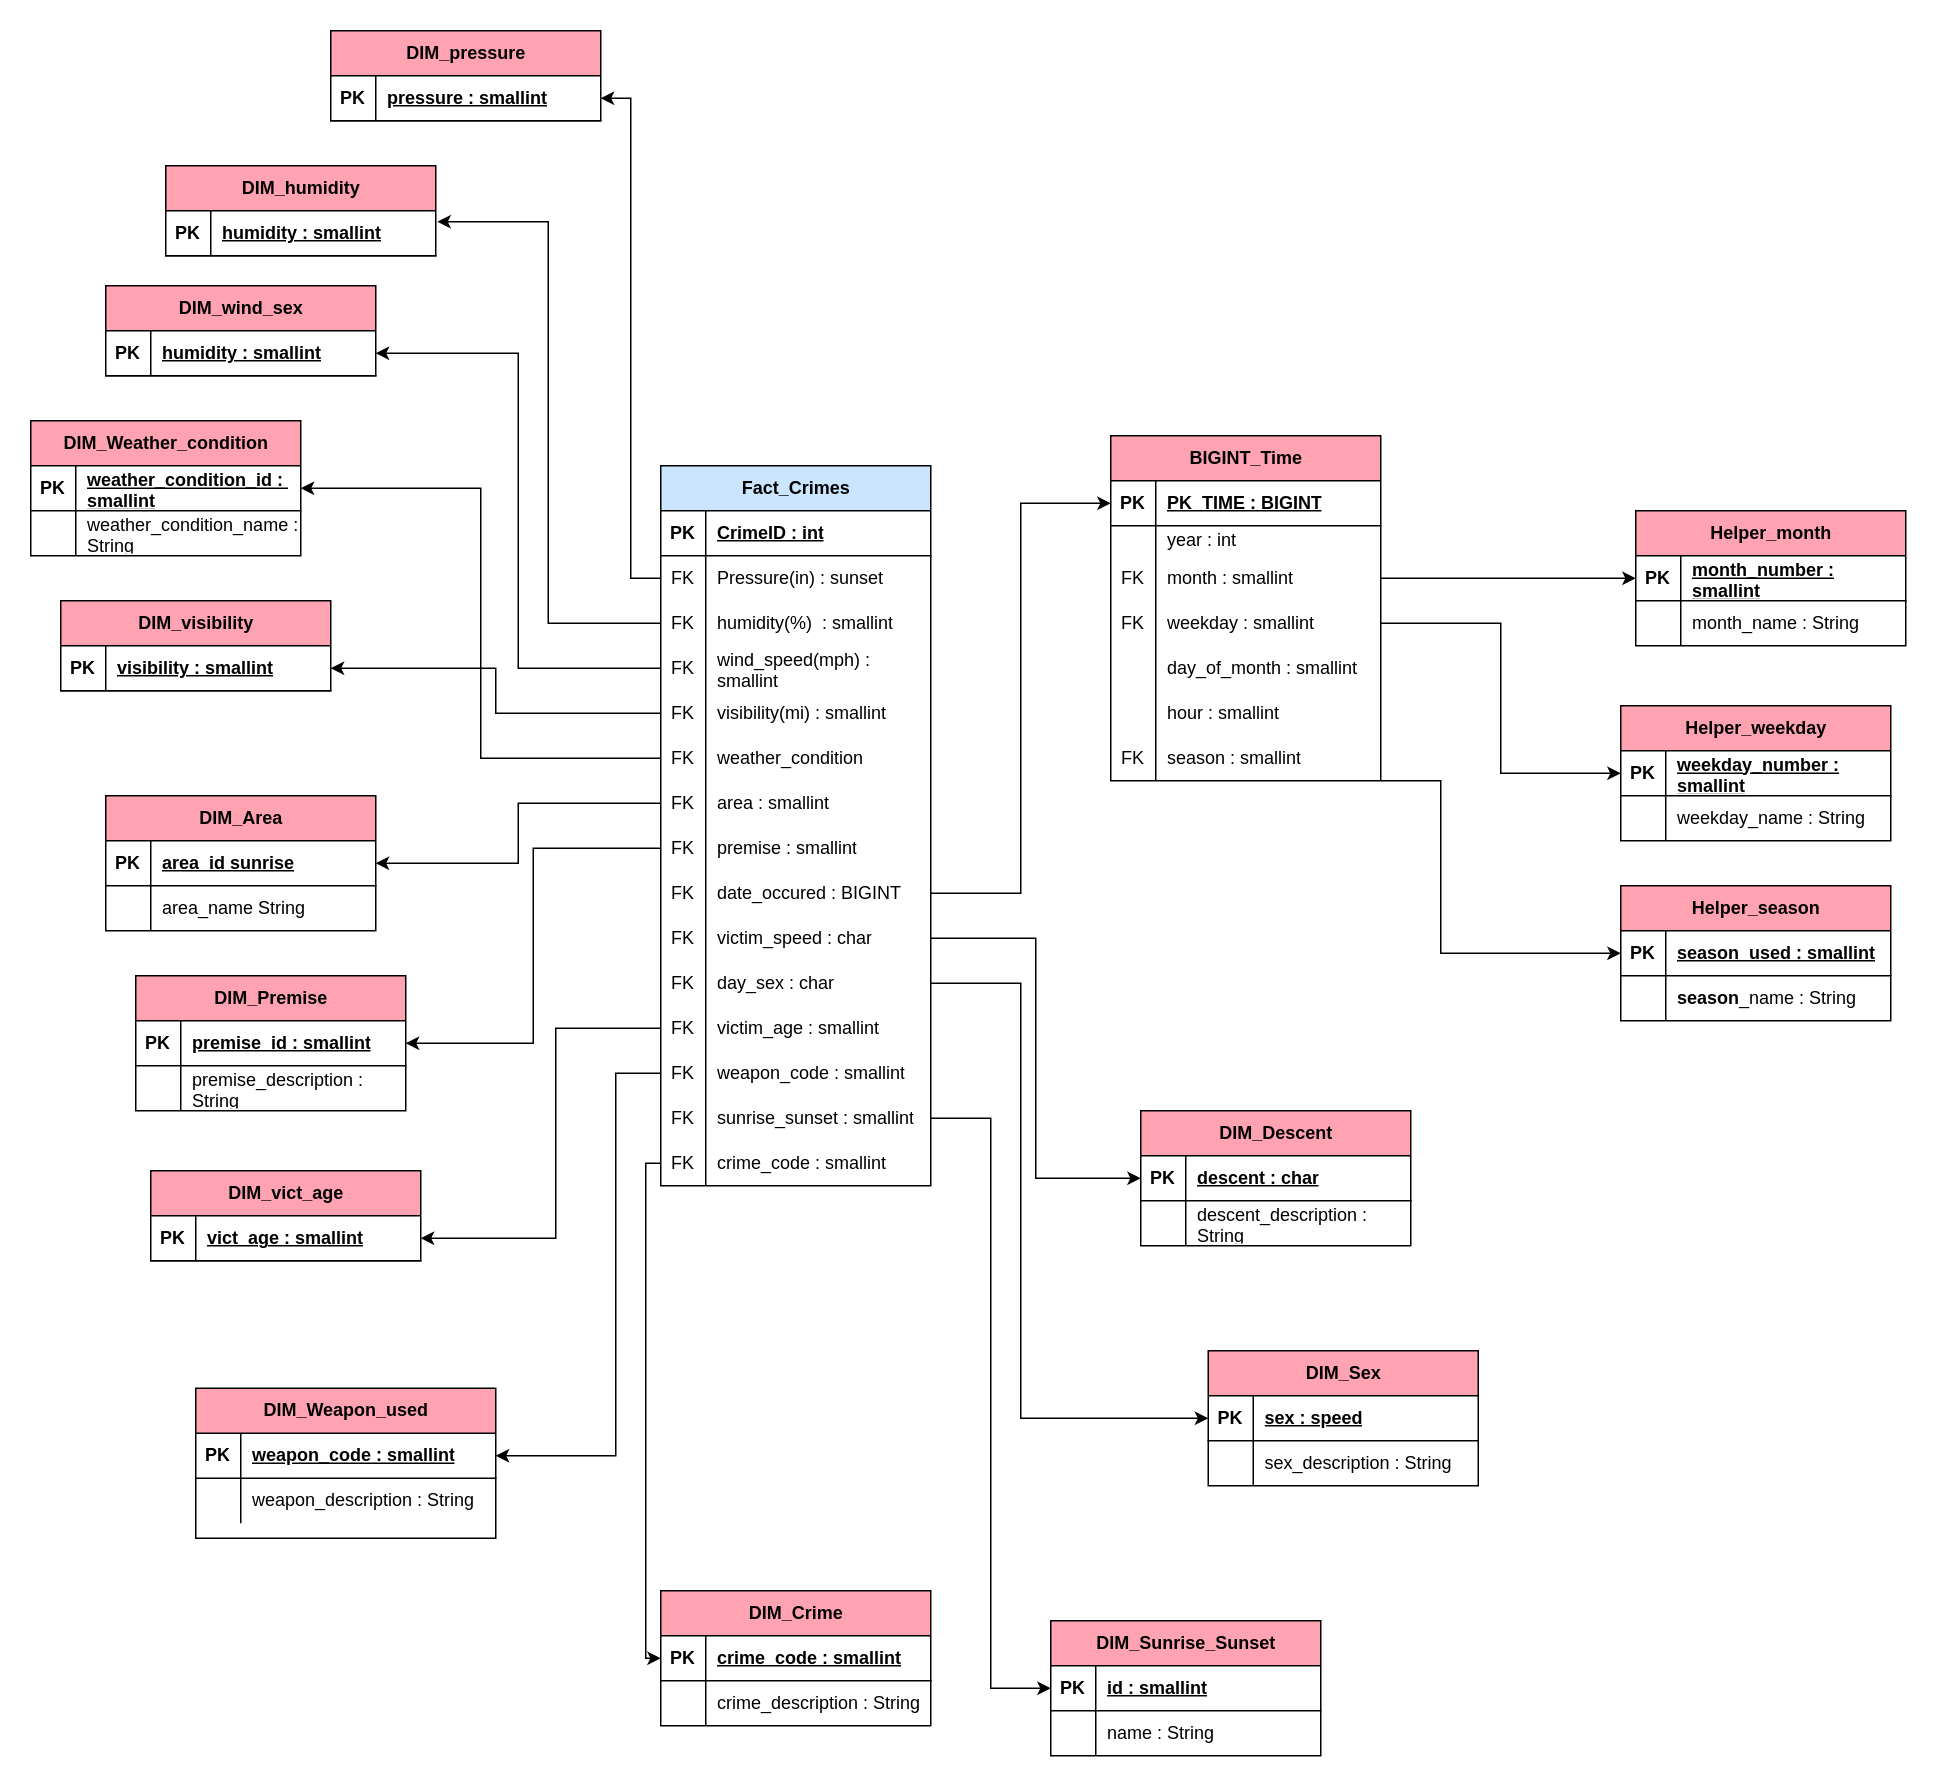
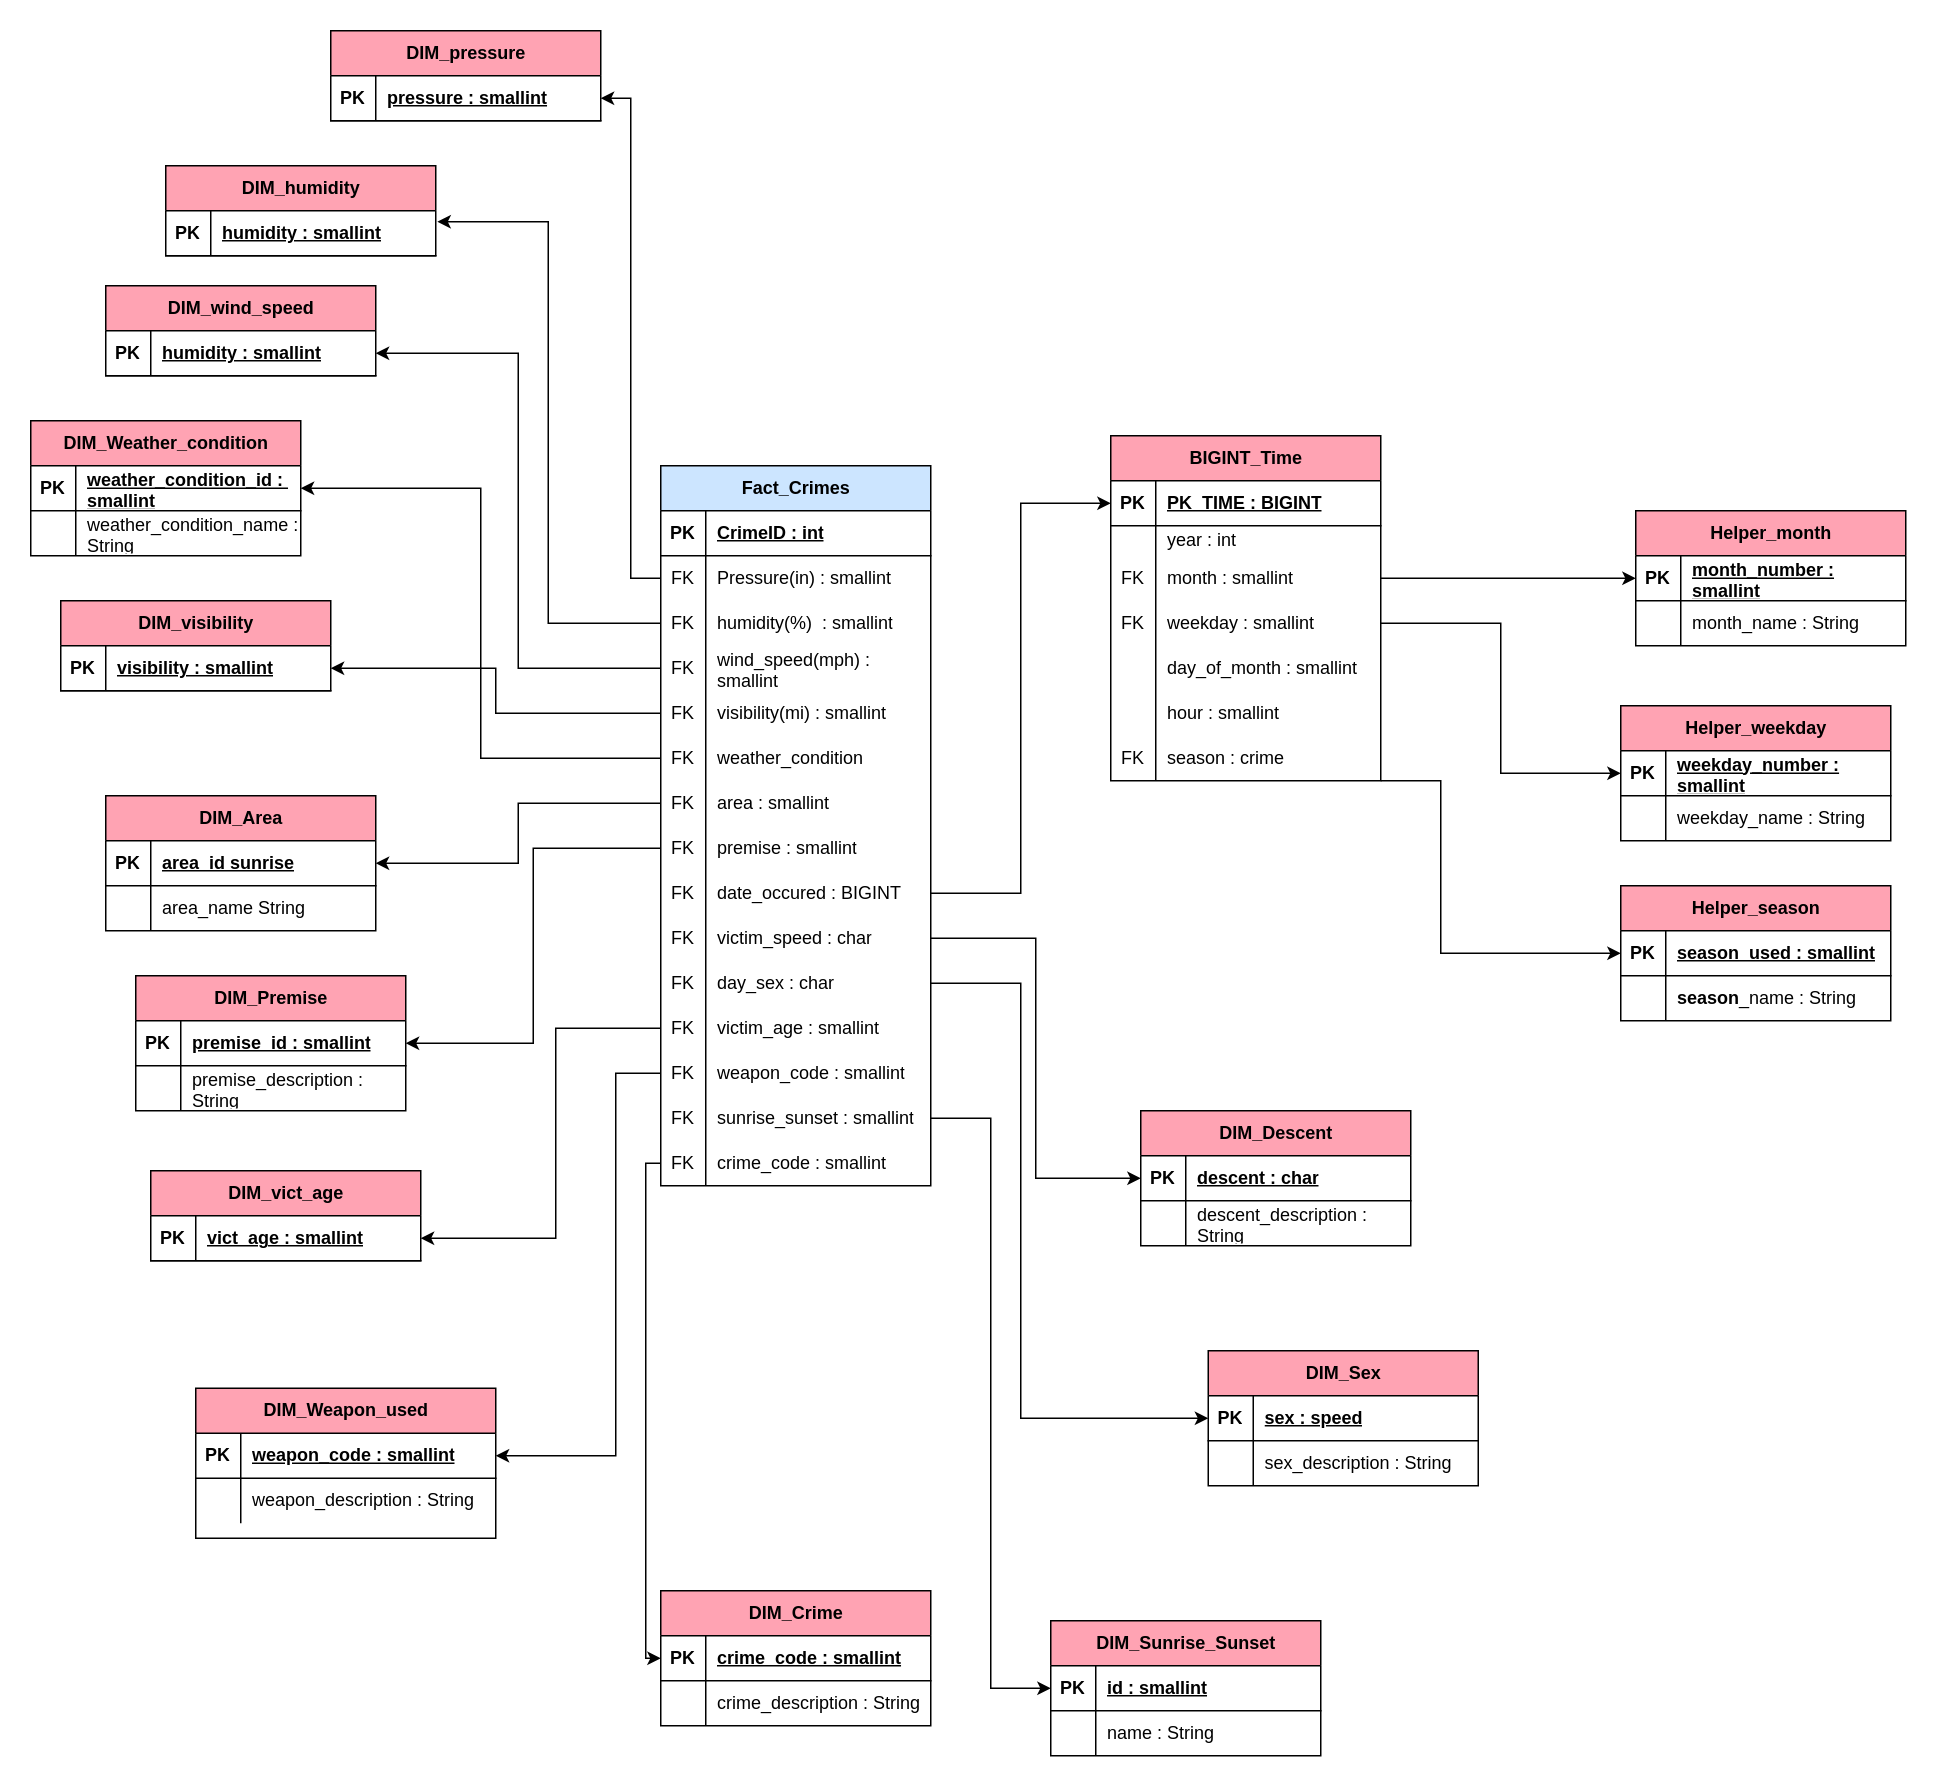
node "DIM_wind_sex": label "DIM_wind_sex" -> "DIM_wind_speed"
node "Pressure(in) : sunset": label "Pressure(in) : sunset" -> "Pressure(in) : smallint"
node "season : smallint": label "season : smallint" -> "season : crime"
